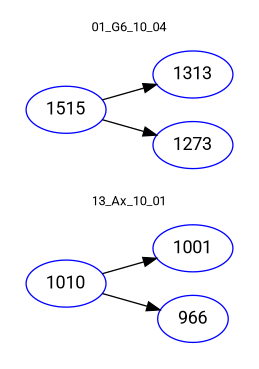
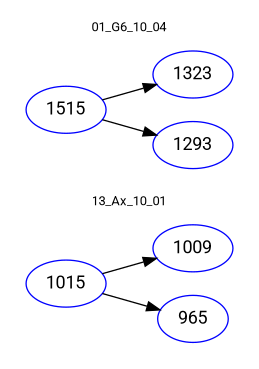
node "1313": label "1313" -> "1323"
node "1273": label "1273" -> "1293"
node "1001": label "1001" -> "1009"
node "1010": label "1010" -> "1015"
node "966": label "966" -> "965"
